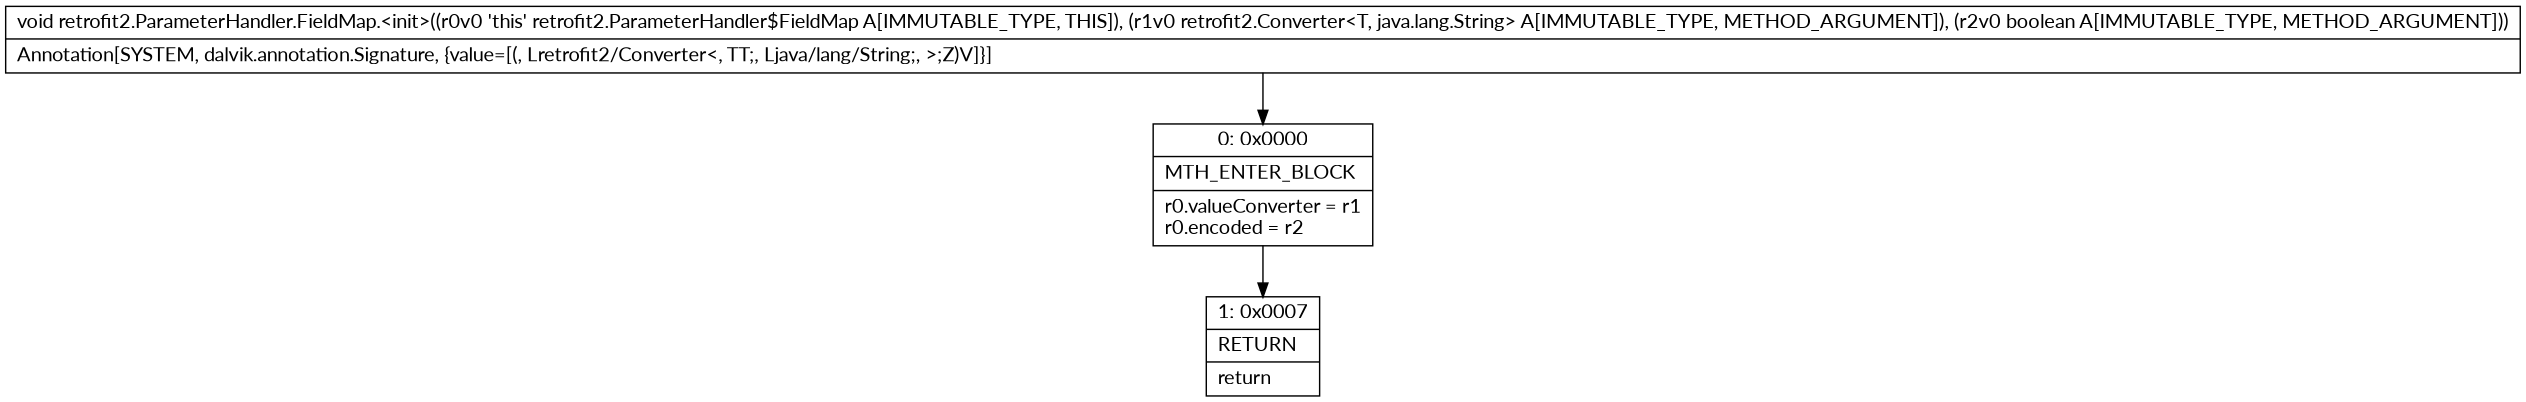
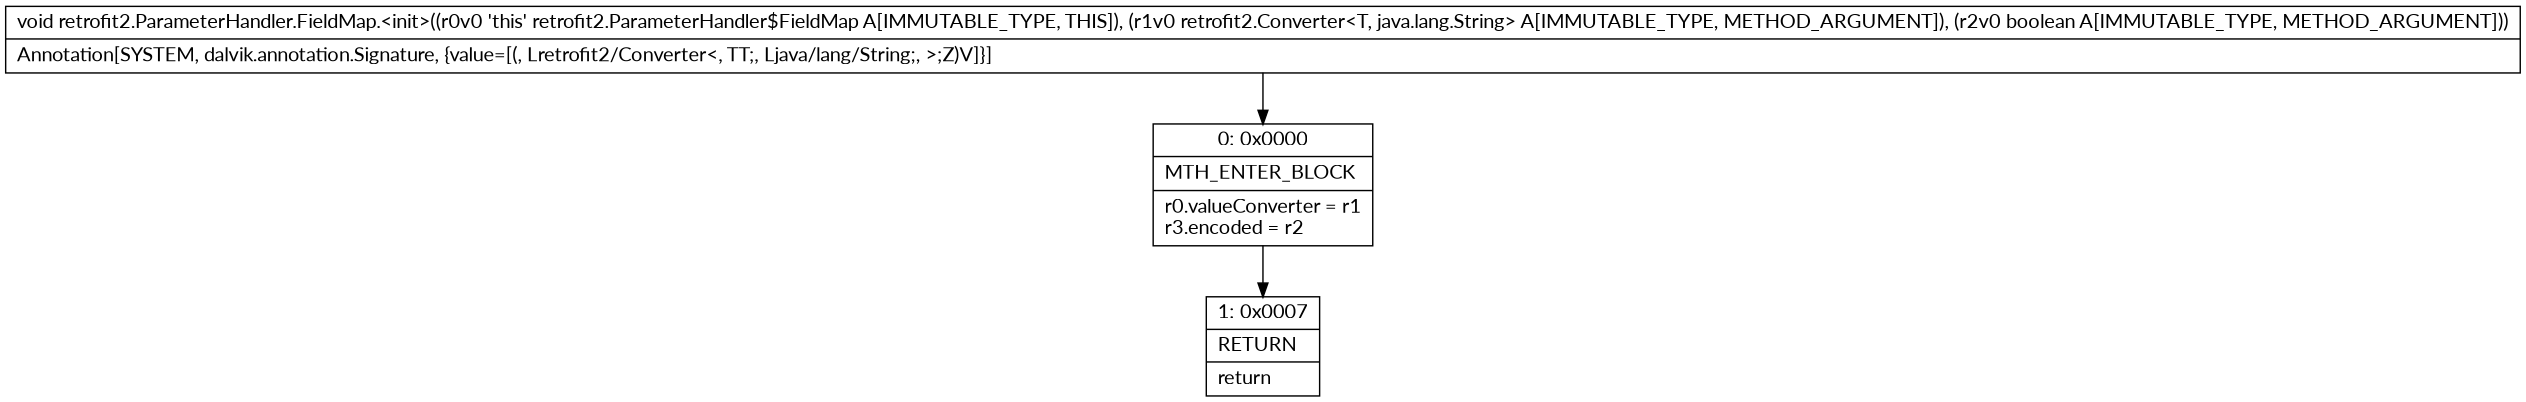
node "0: 0x0000": text "r0.encoded = r2" -> "r3.encoded = r2"
